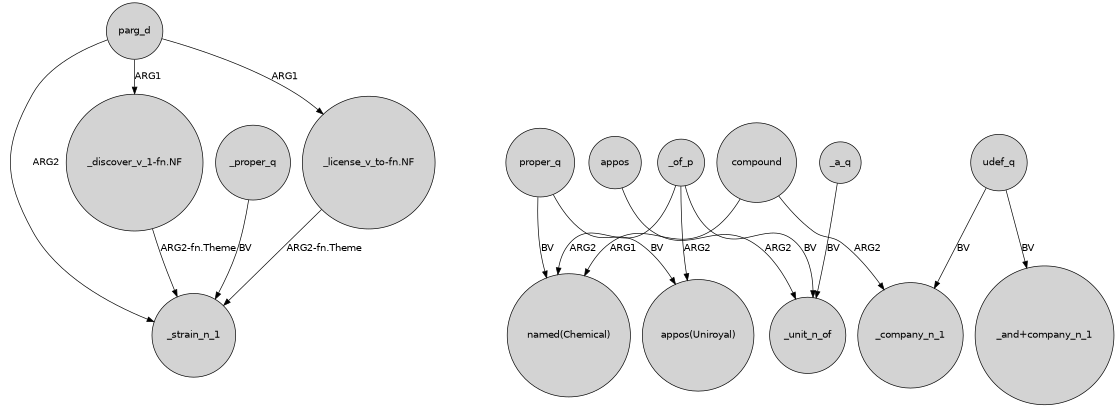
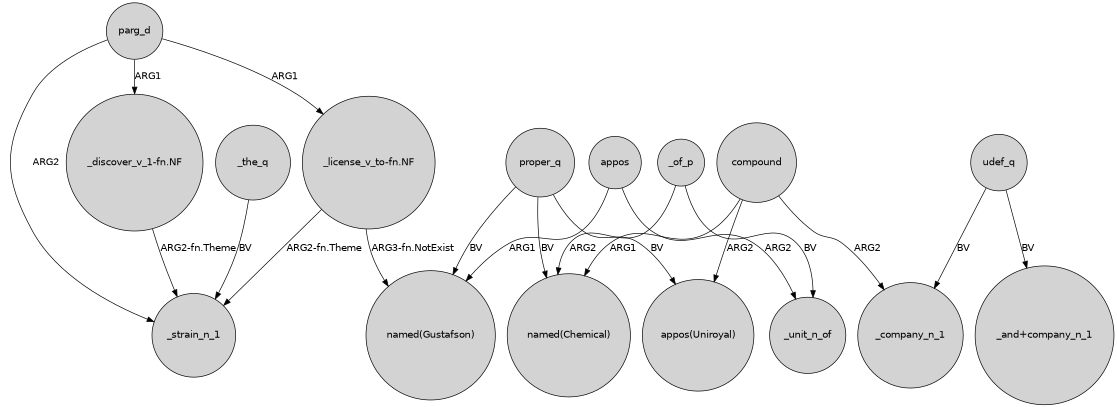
node "_proper_q": label "_proper_q" -> "_the_q"
node "_a_q": removed
edge "_of_p" -> "appos(Uniroyal)": now "compound" -> "appos(Uniroyal)"
node "named(Gustafson)": added
